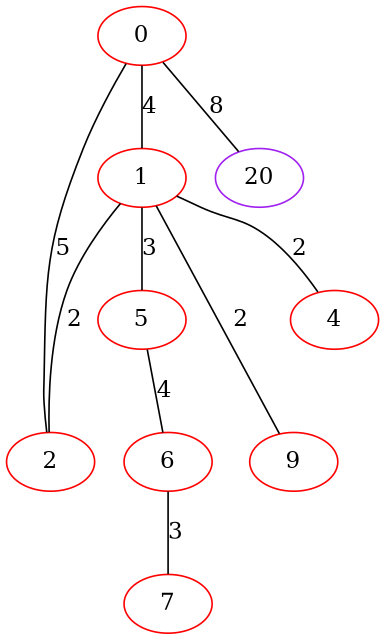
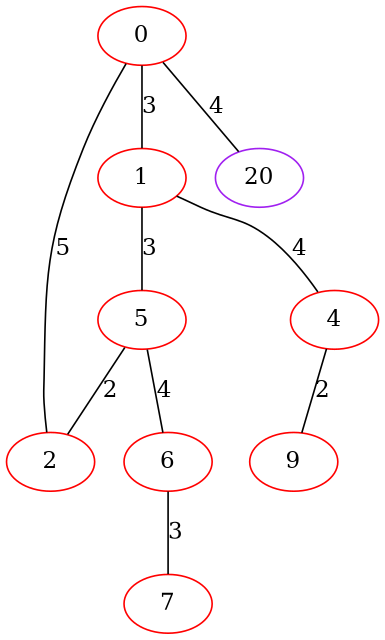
edge "0" -- "1": label "4" -> "3"
edge "0" -- "20": label "8" -> "4"
edge "1" -- "4": label "2" -> "4"
edge "1" -- "2": now "5" -- "2"
edge "1" -- "9": now "4" -- "9"
